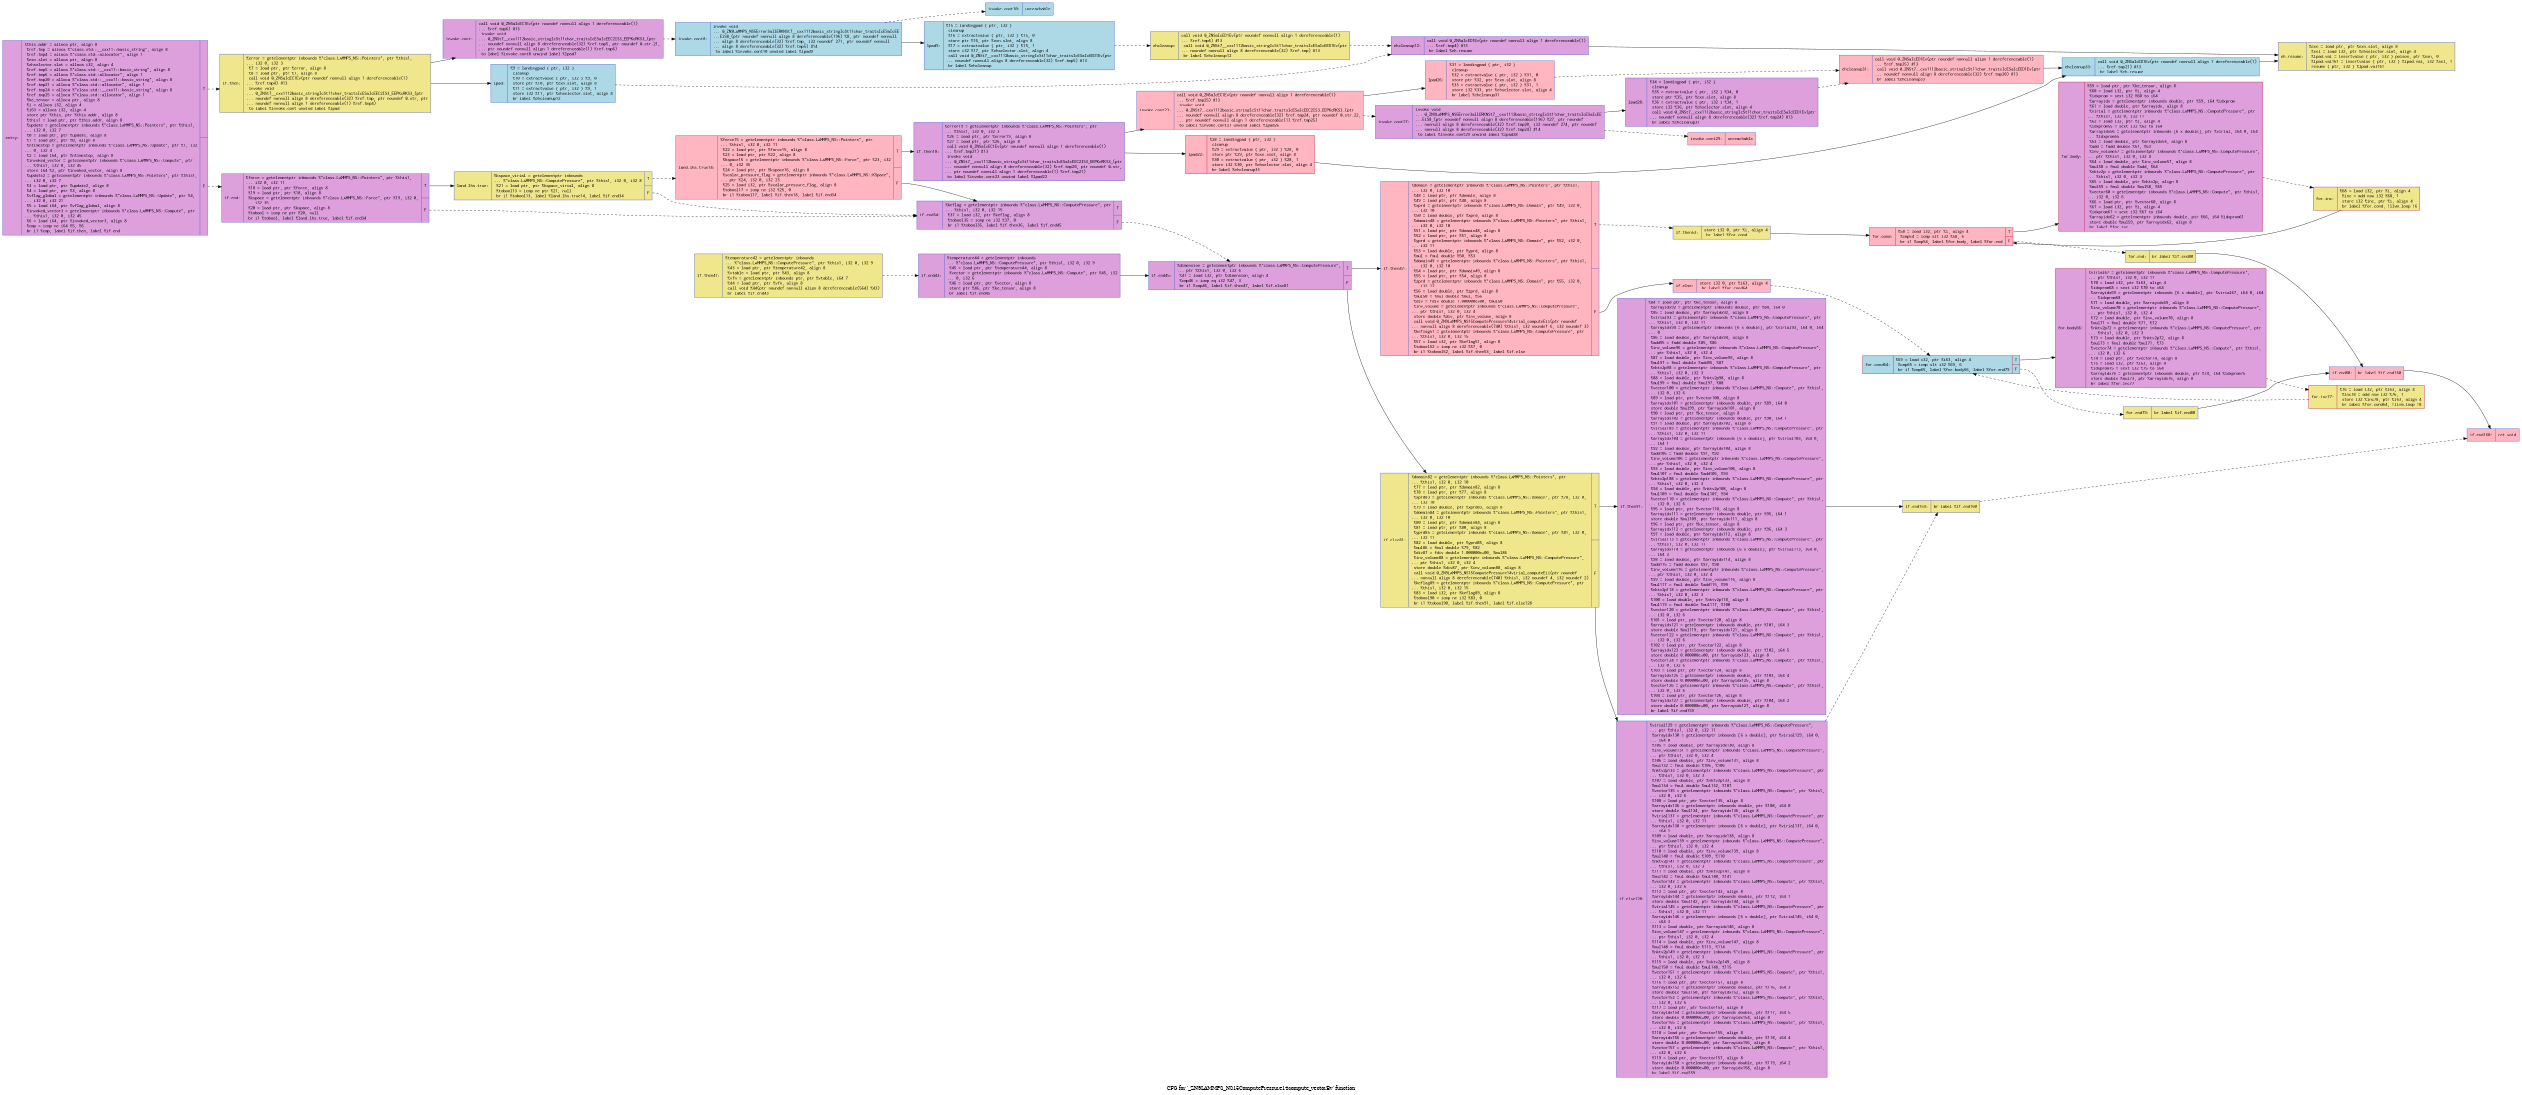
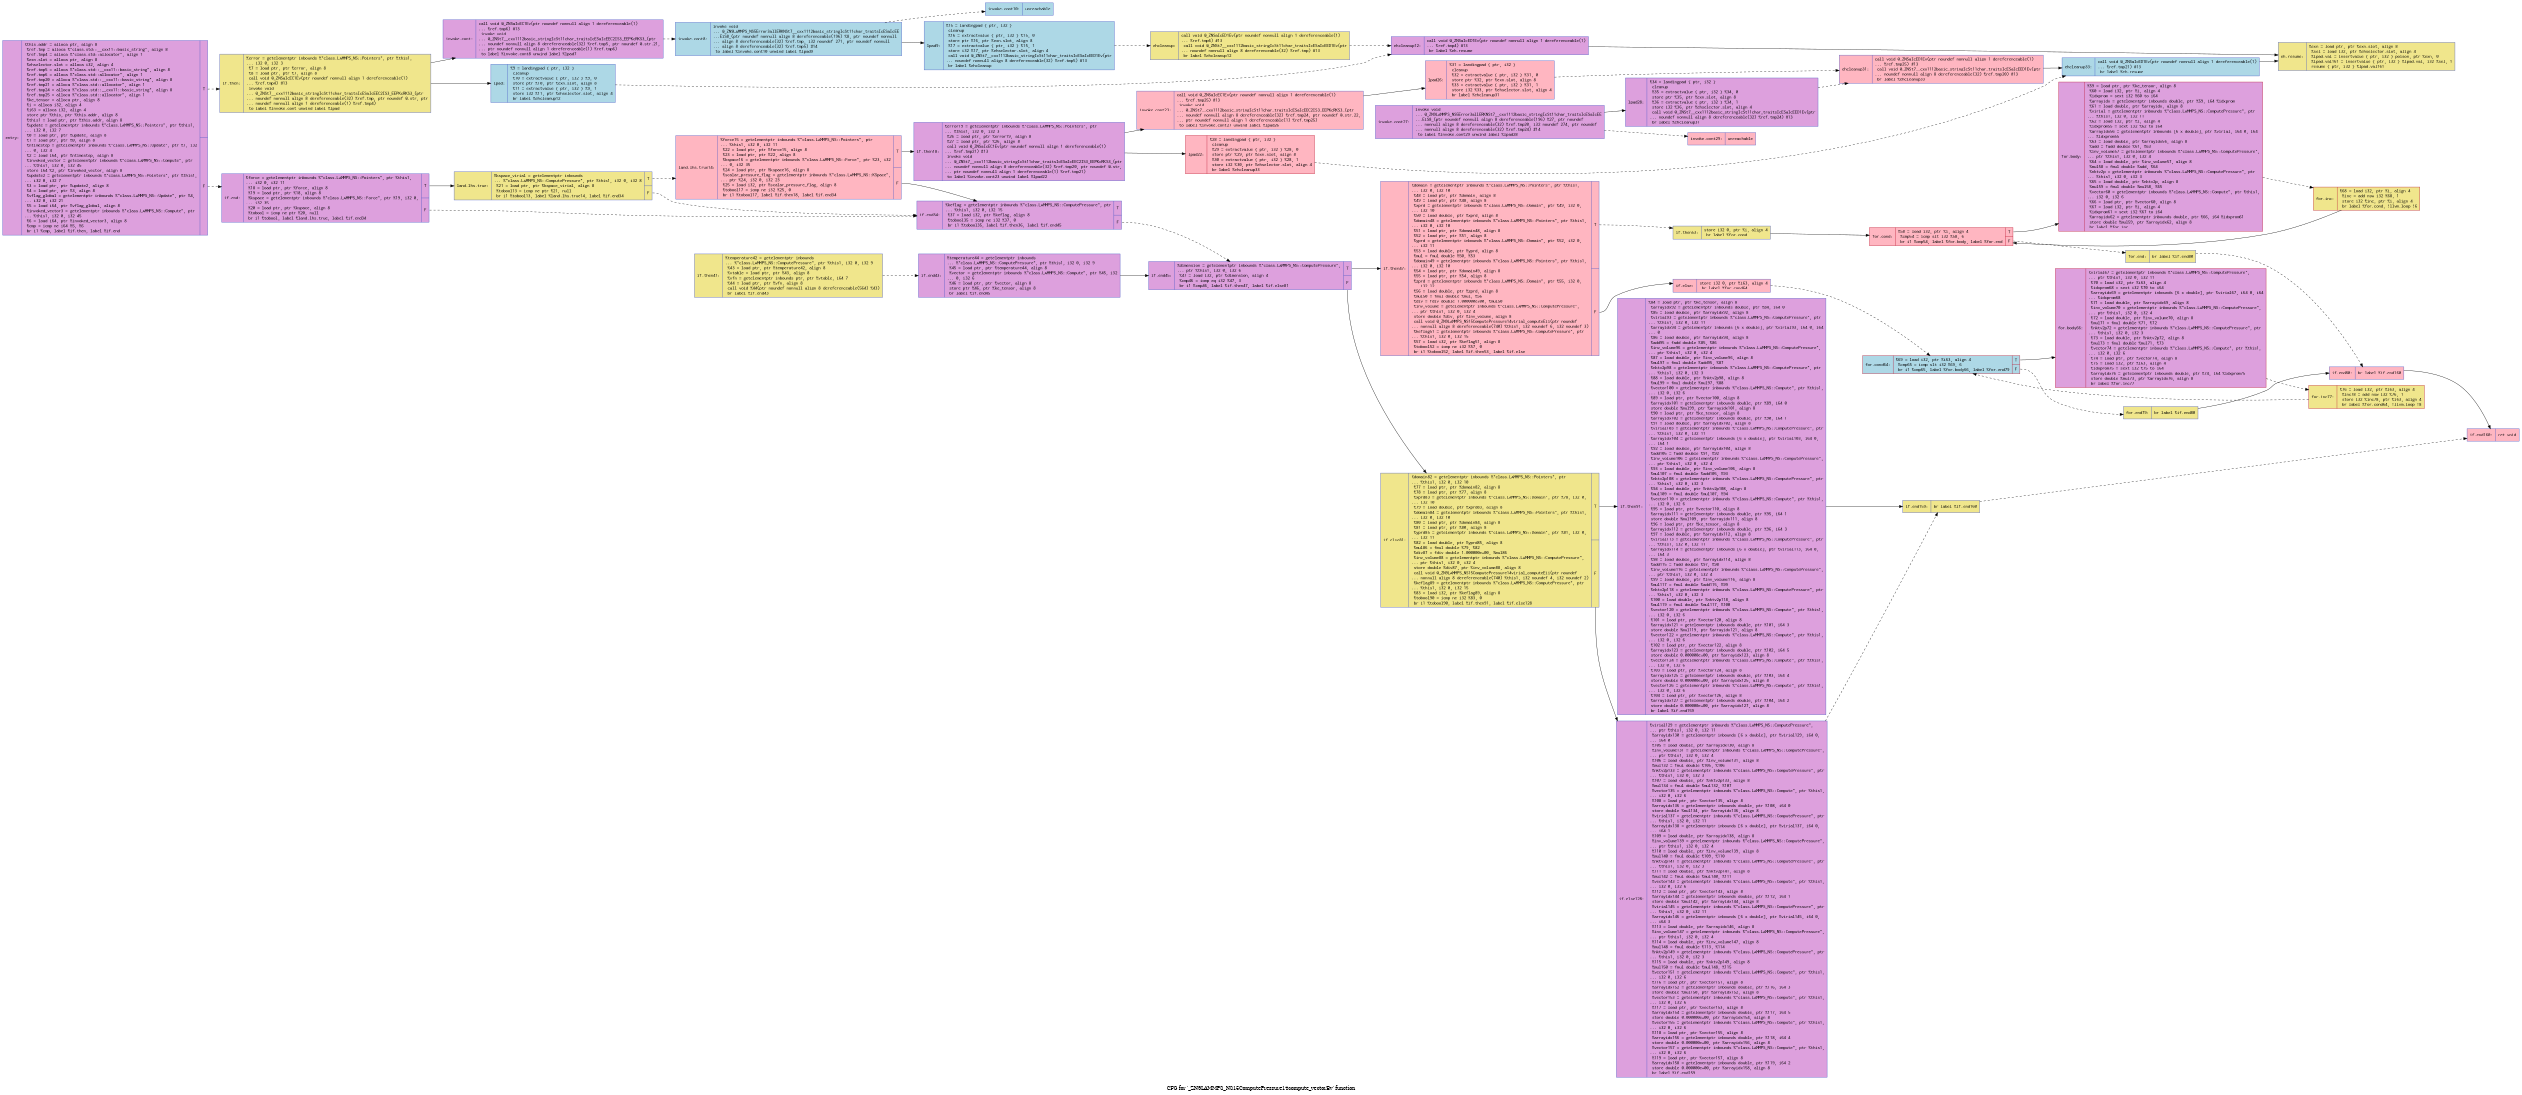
edge "invoke.cont23:" -> "invoke.cont27:": removed
edge "lpad22:" -> "ehcleanup33:": style solid -> dashed
edge "for.end:" -> "if.end80:": style solid -> dashed
node "if.else128:": text "%mul142 = fmul double %mul140, %141" -> "%mul142 = fmul double %mul140, %111"
